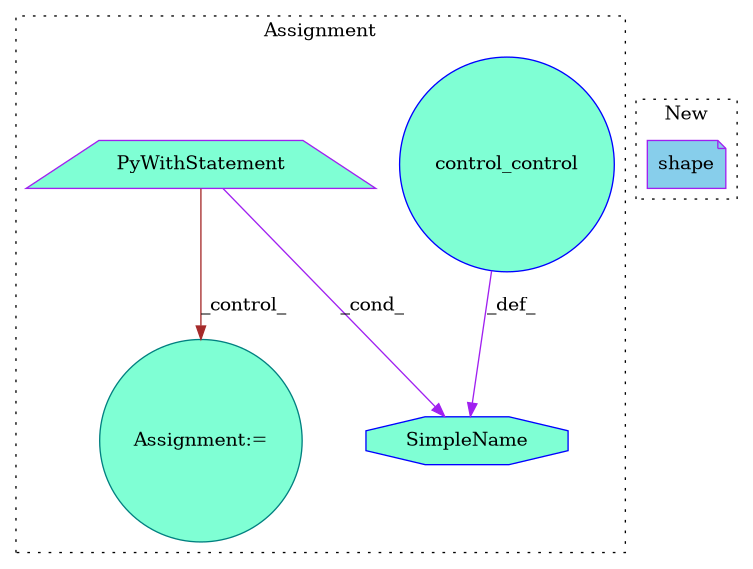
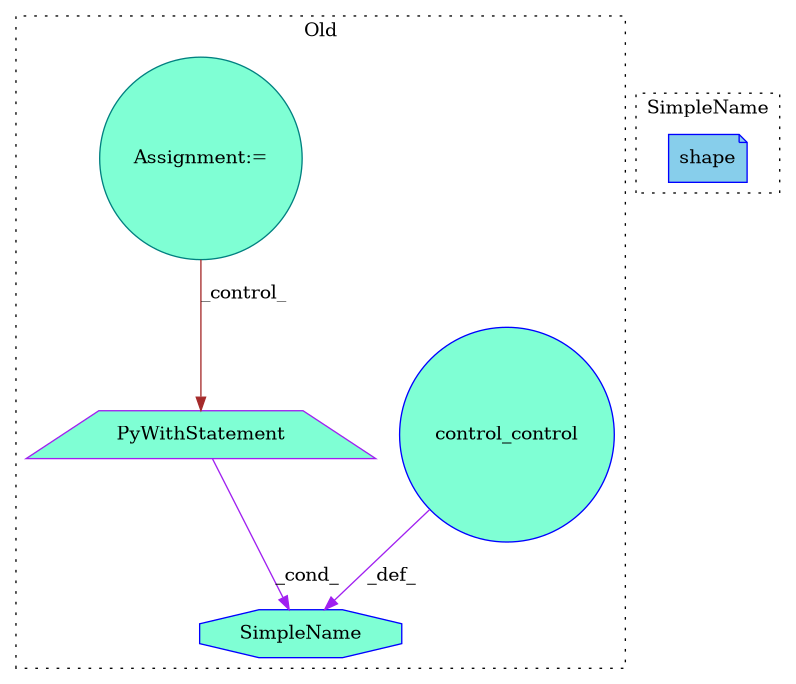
cluster "Assignment": label "Assignment" -> "Old"
cluster "New": label "New" -> "SimpleName"
node "shape": color purple -> blue
edge "PyWithStatement" -> "Assignment:=": reversed
